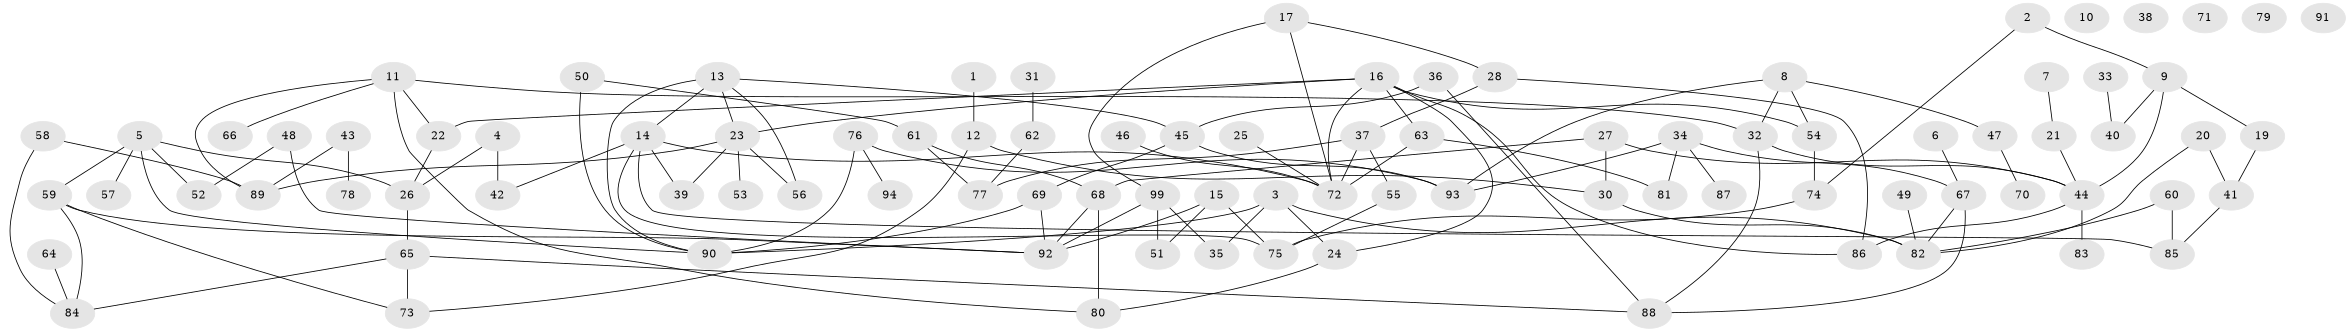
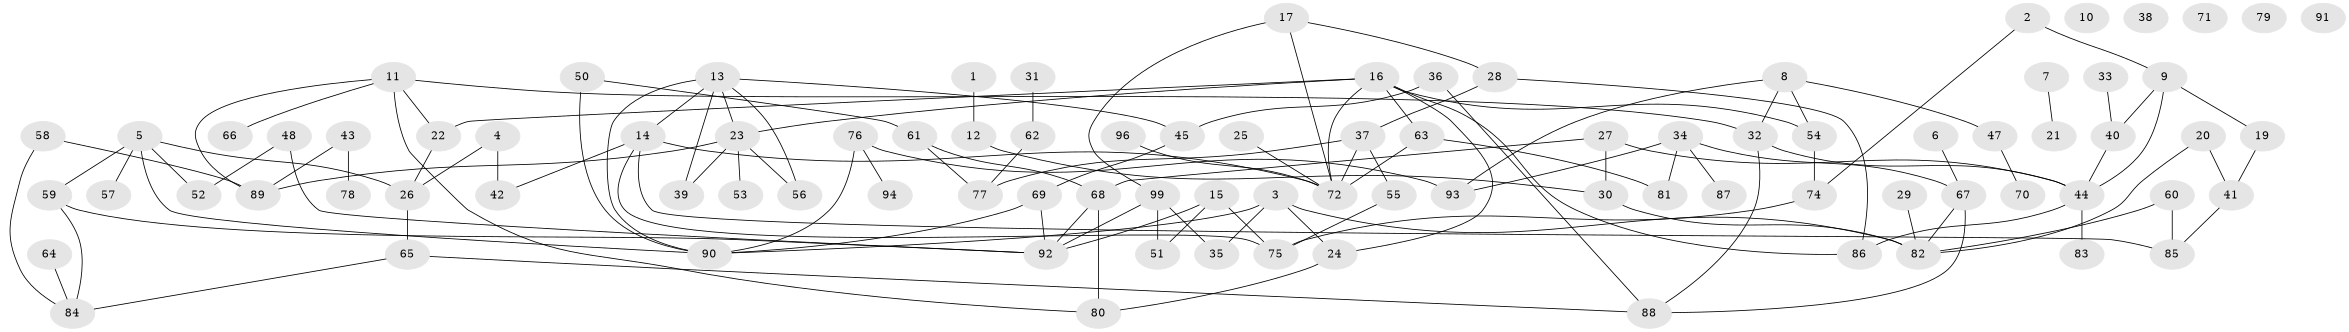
node "46": label "46" -> "96"
edge "14" -- "39": now "13" -- "39"
edge "45" -- "93": removed
edge "21" -- "44": now "40" -- "44"
node "49": label "49" -> "29"
node "73": removed
